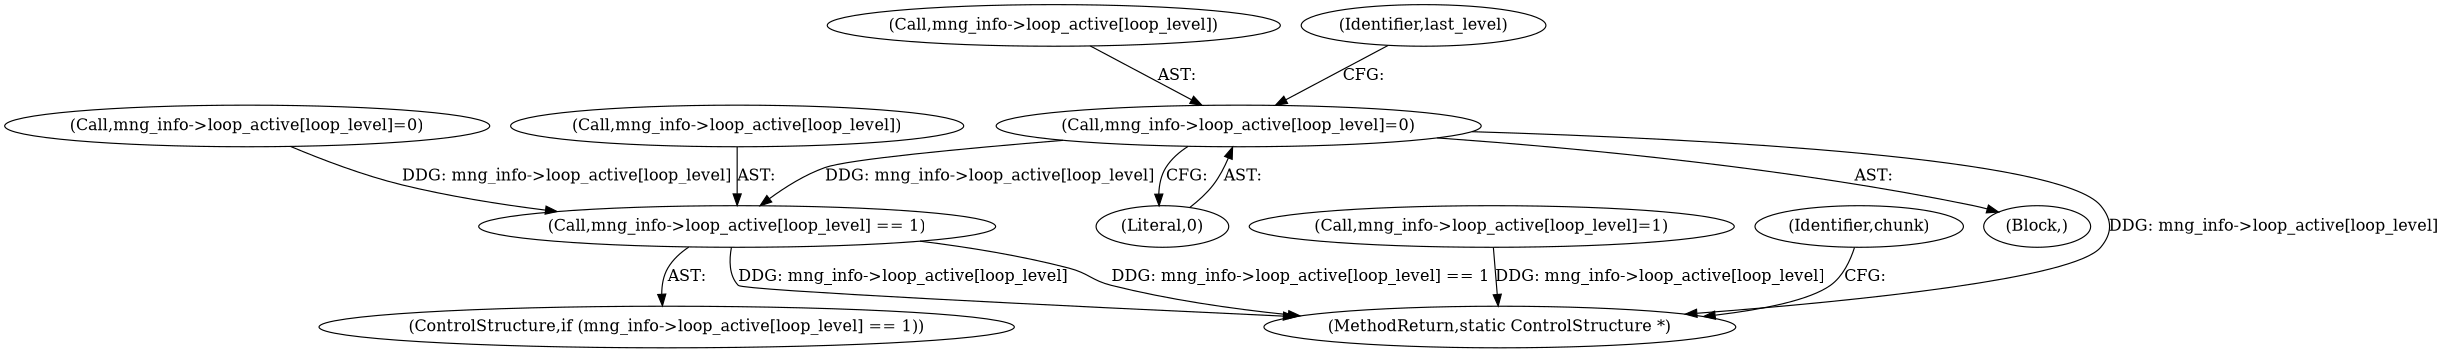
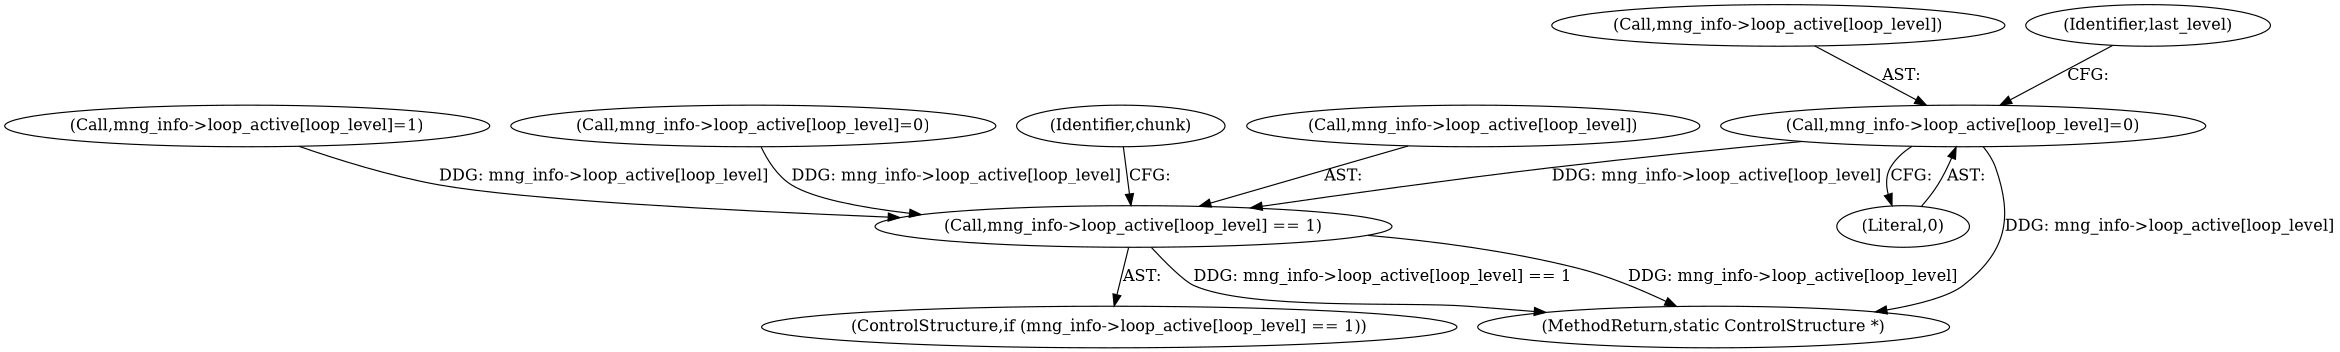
node "(Block,)": removed
edge "(Call,mng_info->loop_active[loop_level]=1)" -> "(MethodReturn,static ControlStructure *)": now "(Call,mng_info->loop_active[loop_level]=1)" -> "(Call,mng_info->loop_active[loop_level] == 1)"
edge "(Identifier,chunk)" -> "(MethodReturn,static ControlStructure *)": now "(Identifier,chunk)" -> "(Call,mng_info->loop_active[loop_level] == 1)"
